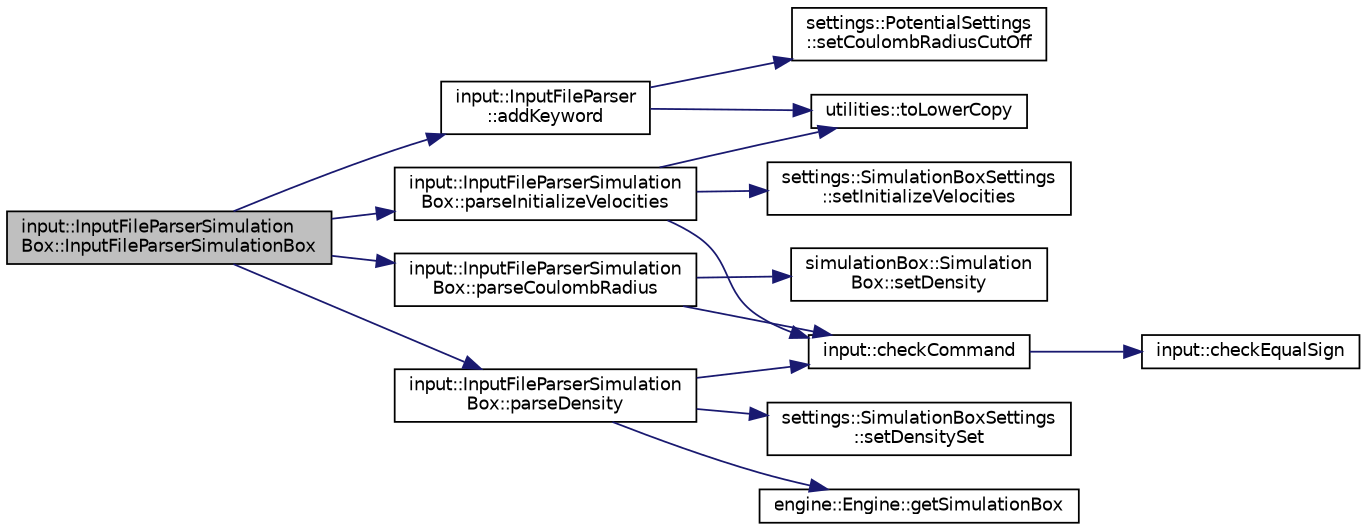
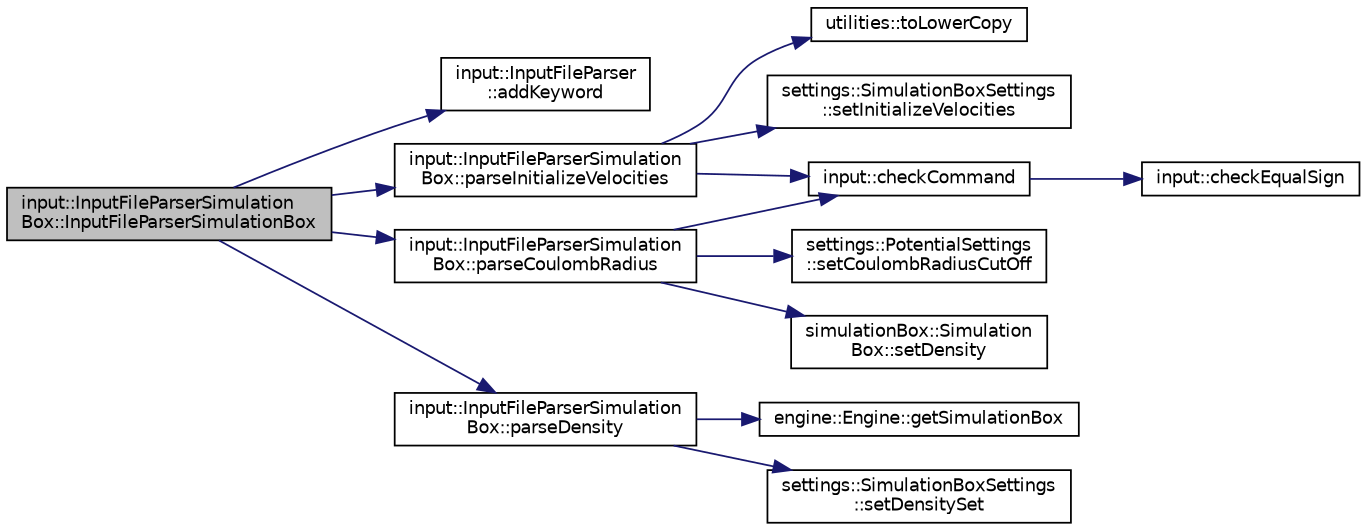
edge "input::InputFileParser ::addKeyword" -> "settings::PotentialSettings ::setCoulombRadiusCutOff": now "input::InputFileParserSimulation Box::parseCoulombRadius" -> "settings::PotentialSettings ::setCoulombRadiusCutOff"
edge "input::InputFileParser ::addKeyword" -> "utilities::toLowerCopy": removed
edge "input::InputFileParserSimulation Box::parseDensity" -> "input::checkCommand": removed
